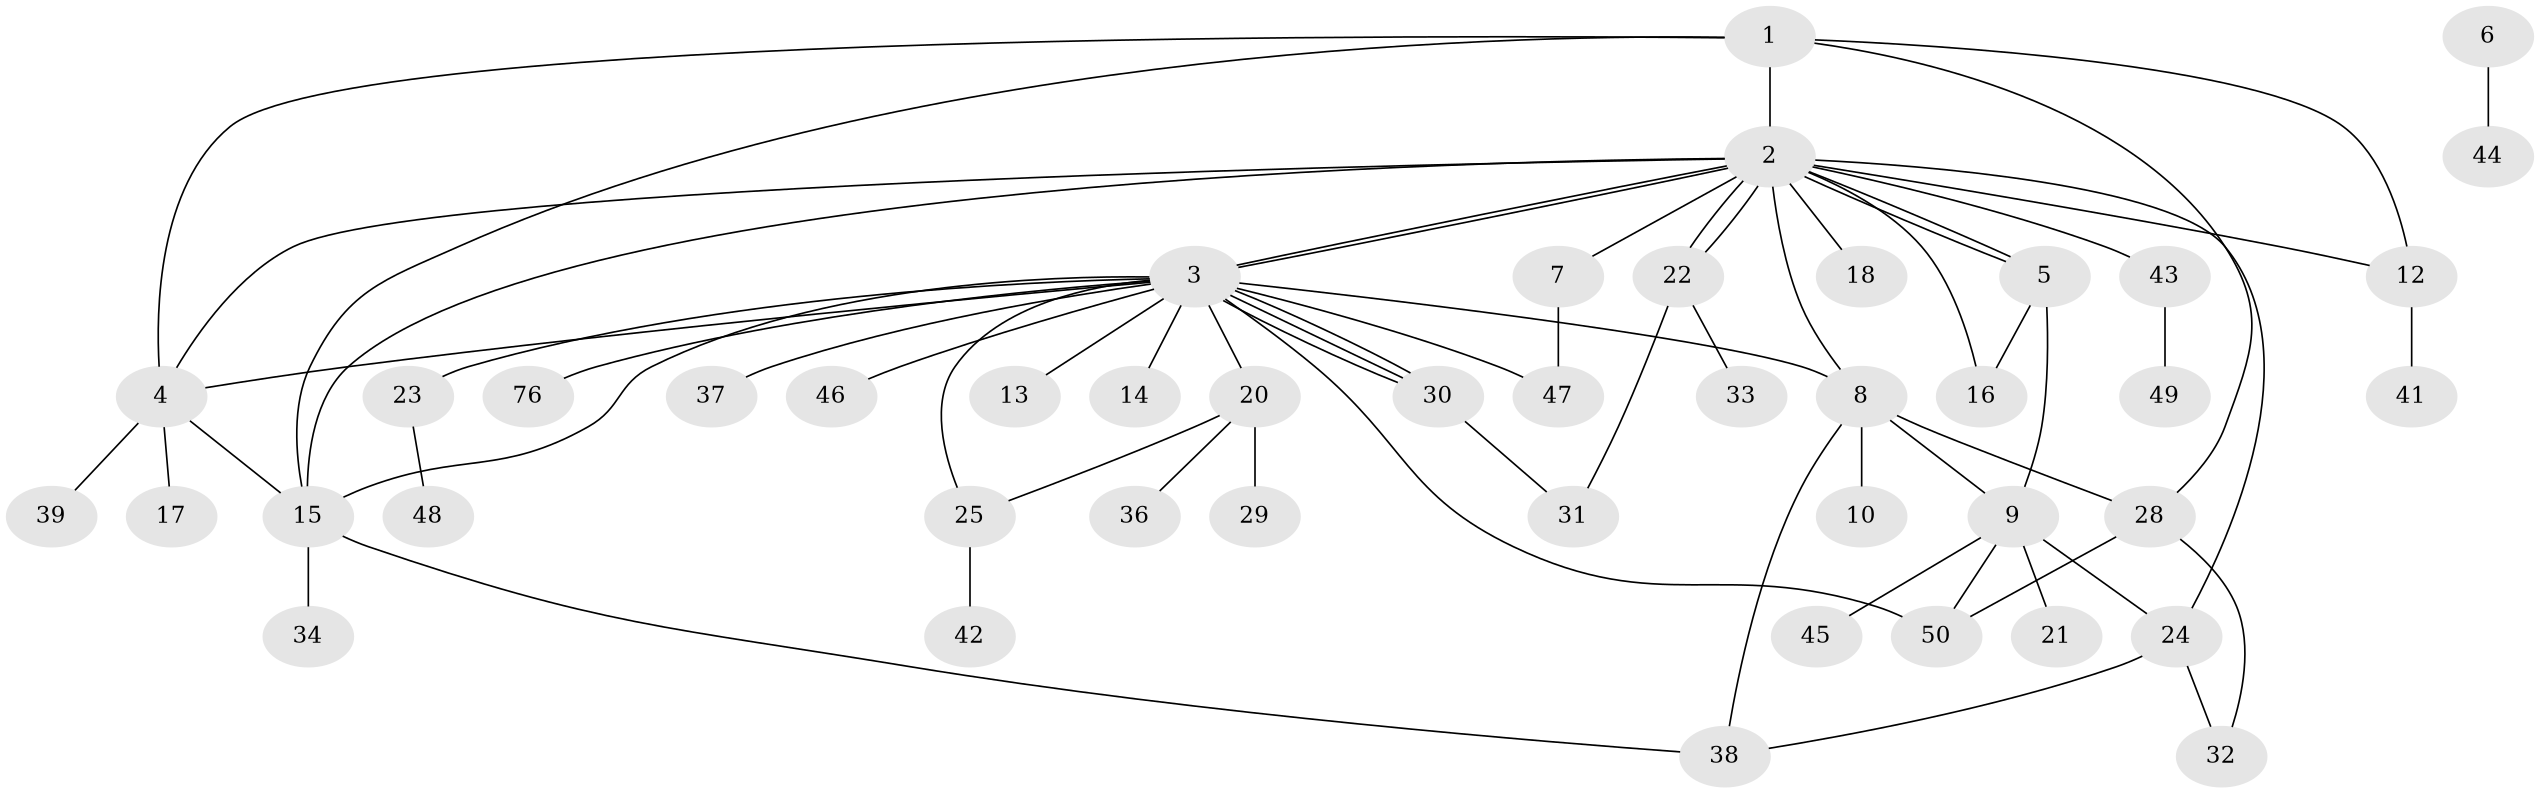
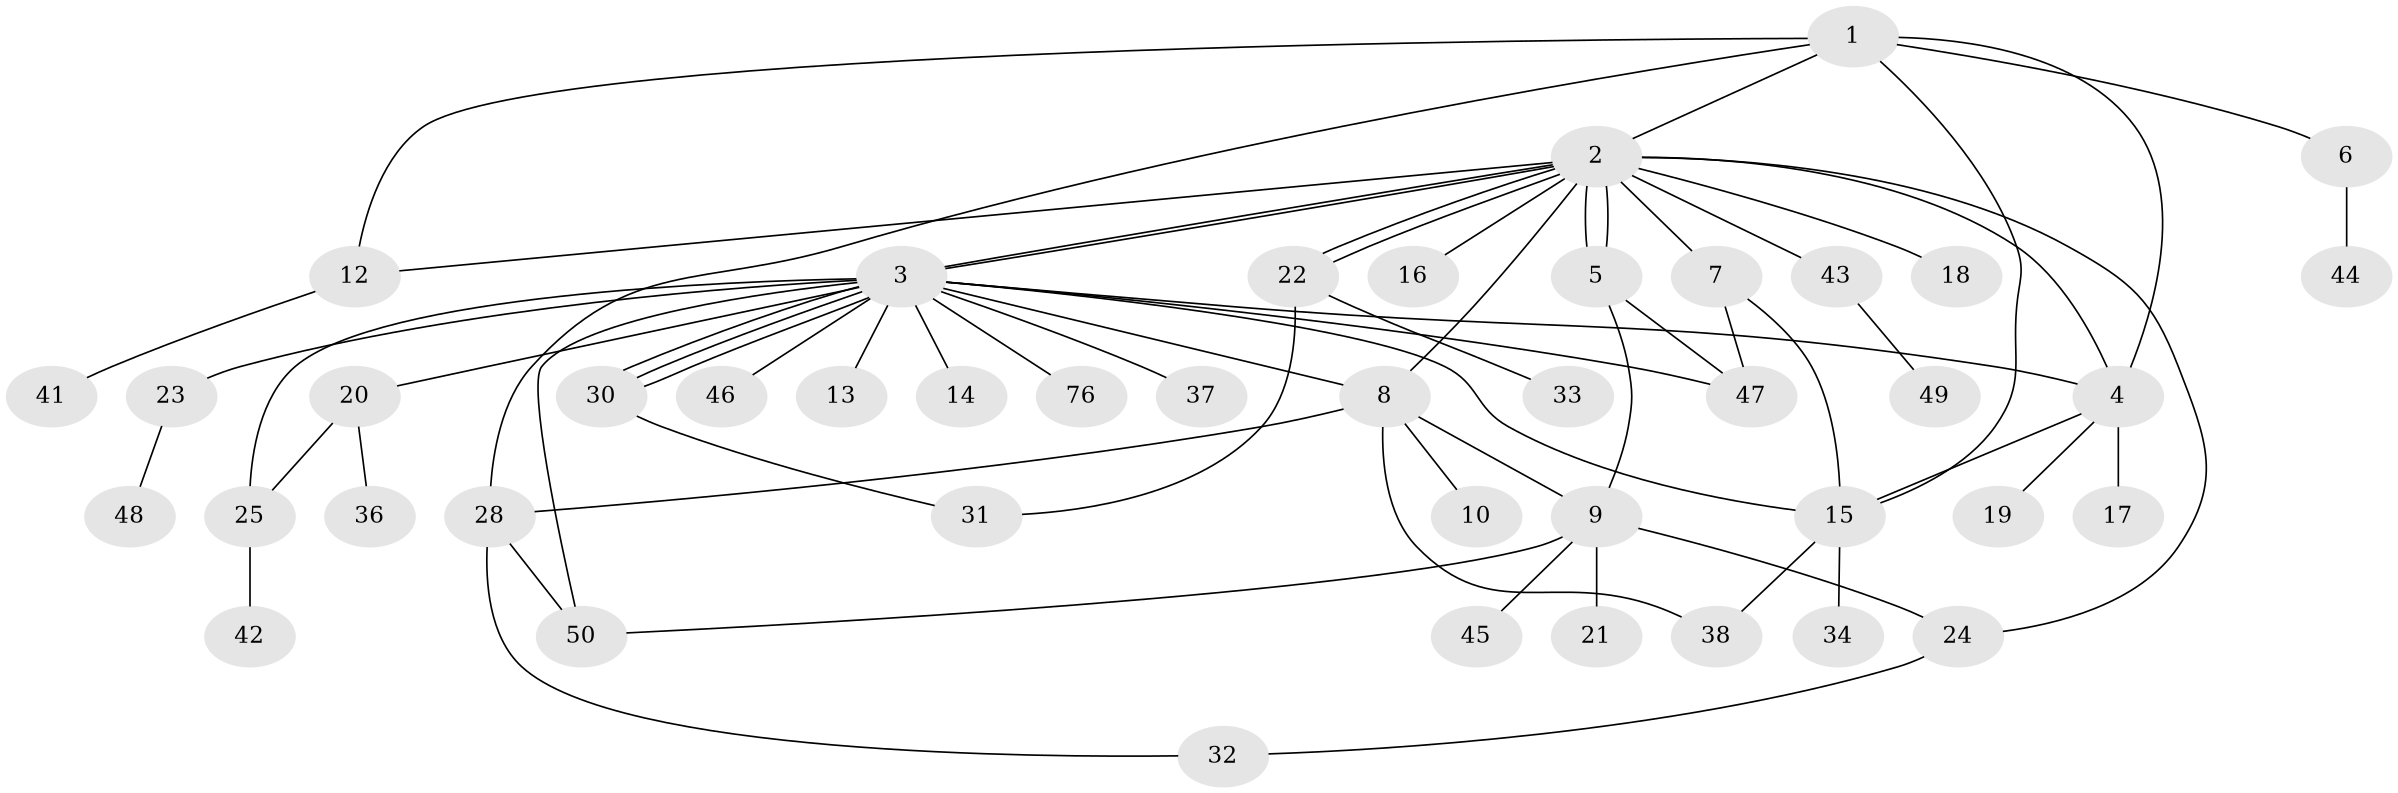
edge "1" -- "6": added
edge "2" -- "15": now "7" -- "15"
edge "5" -- "16": now "5" -- "47"
node "39": label "39" -> "19"
node "29": removed
edge "24" -- "38": removed
